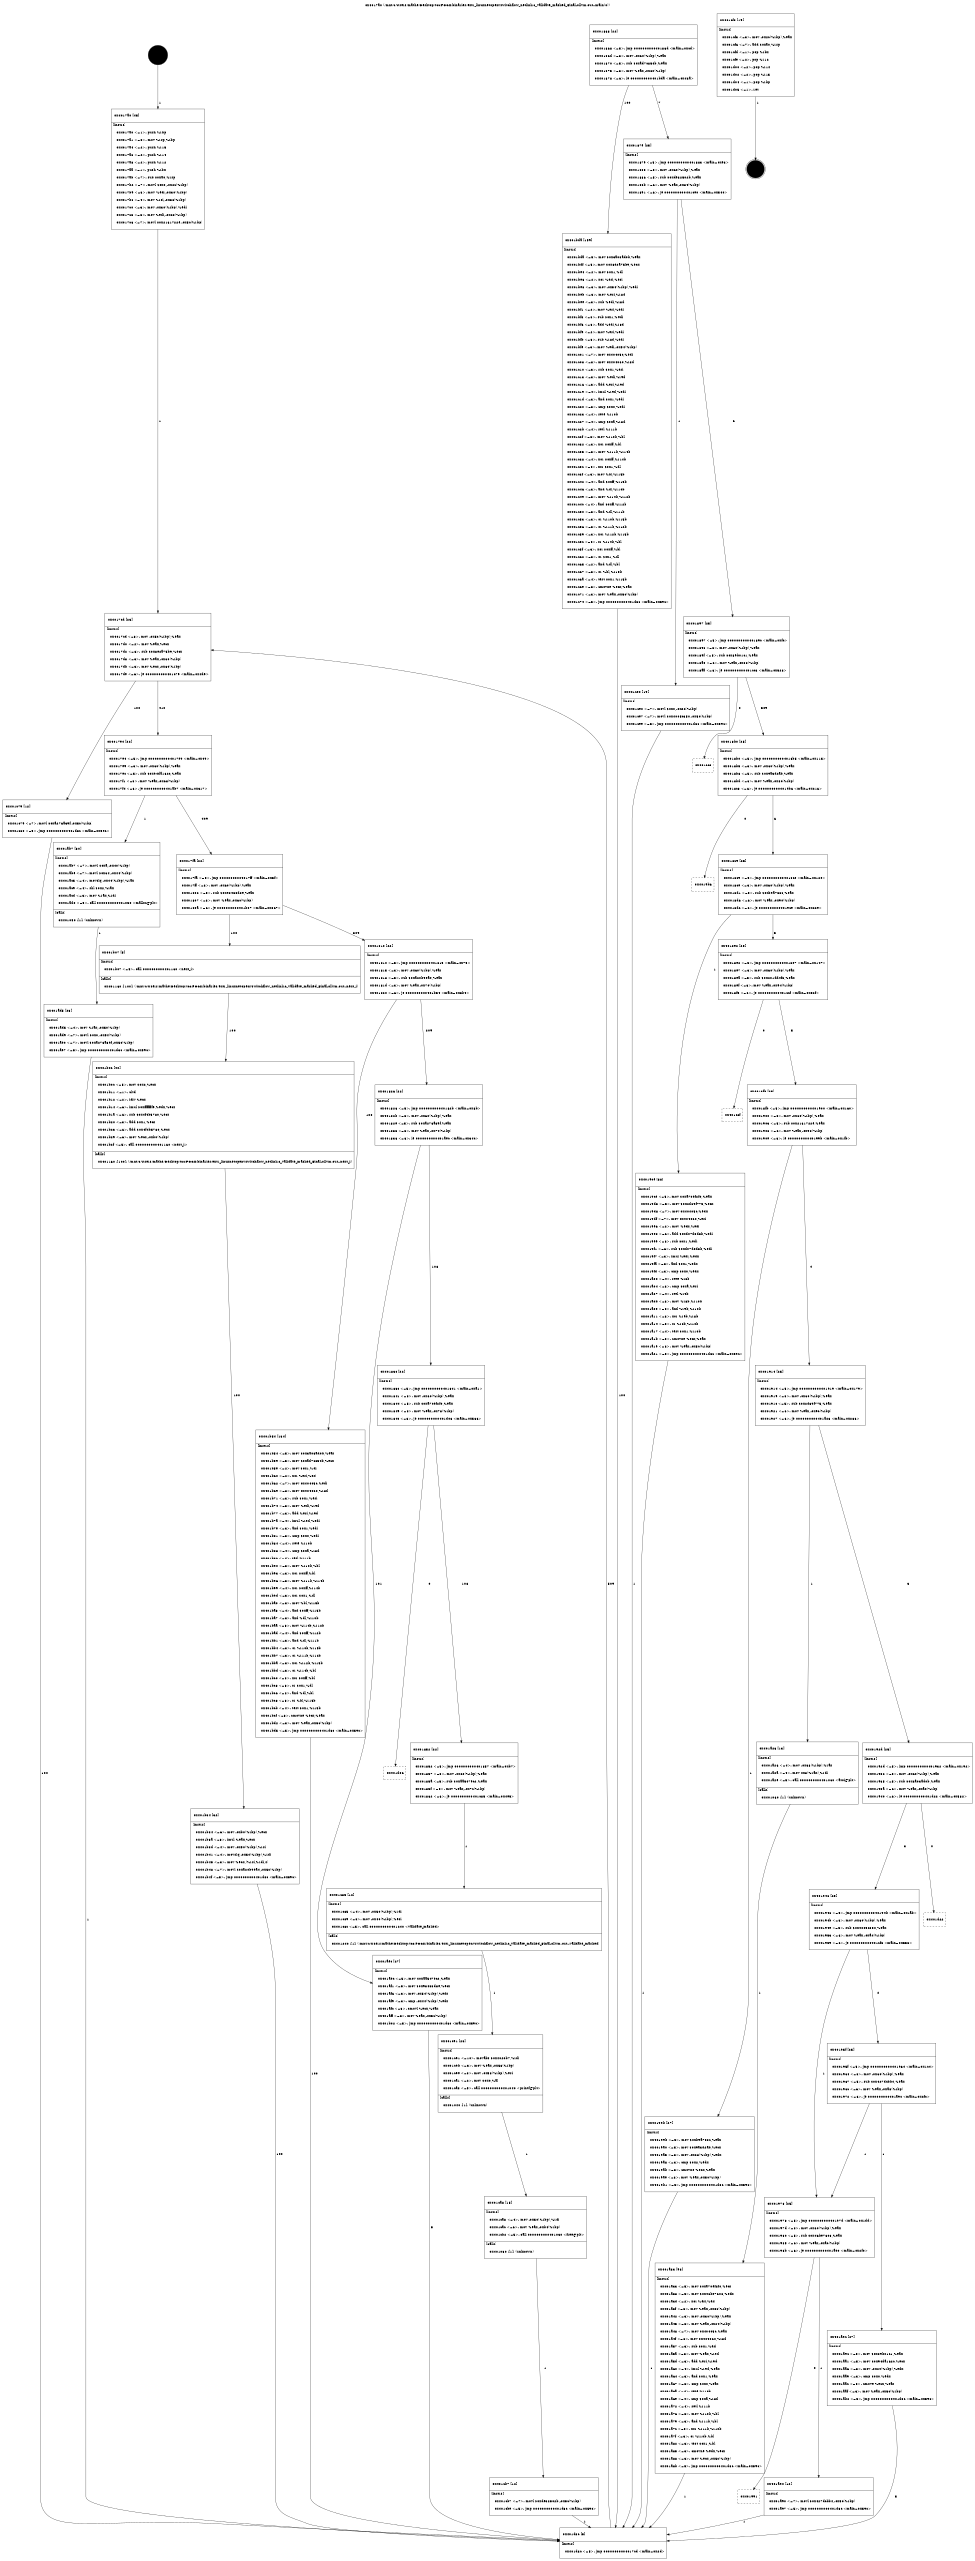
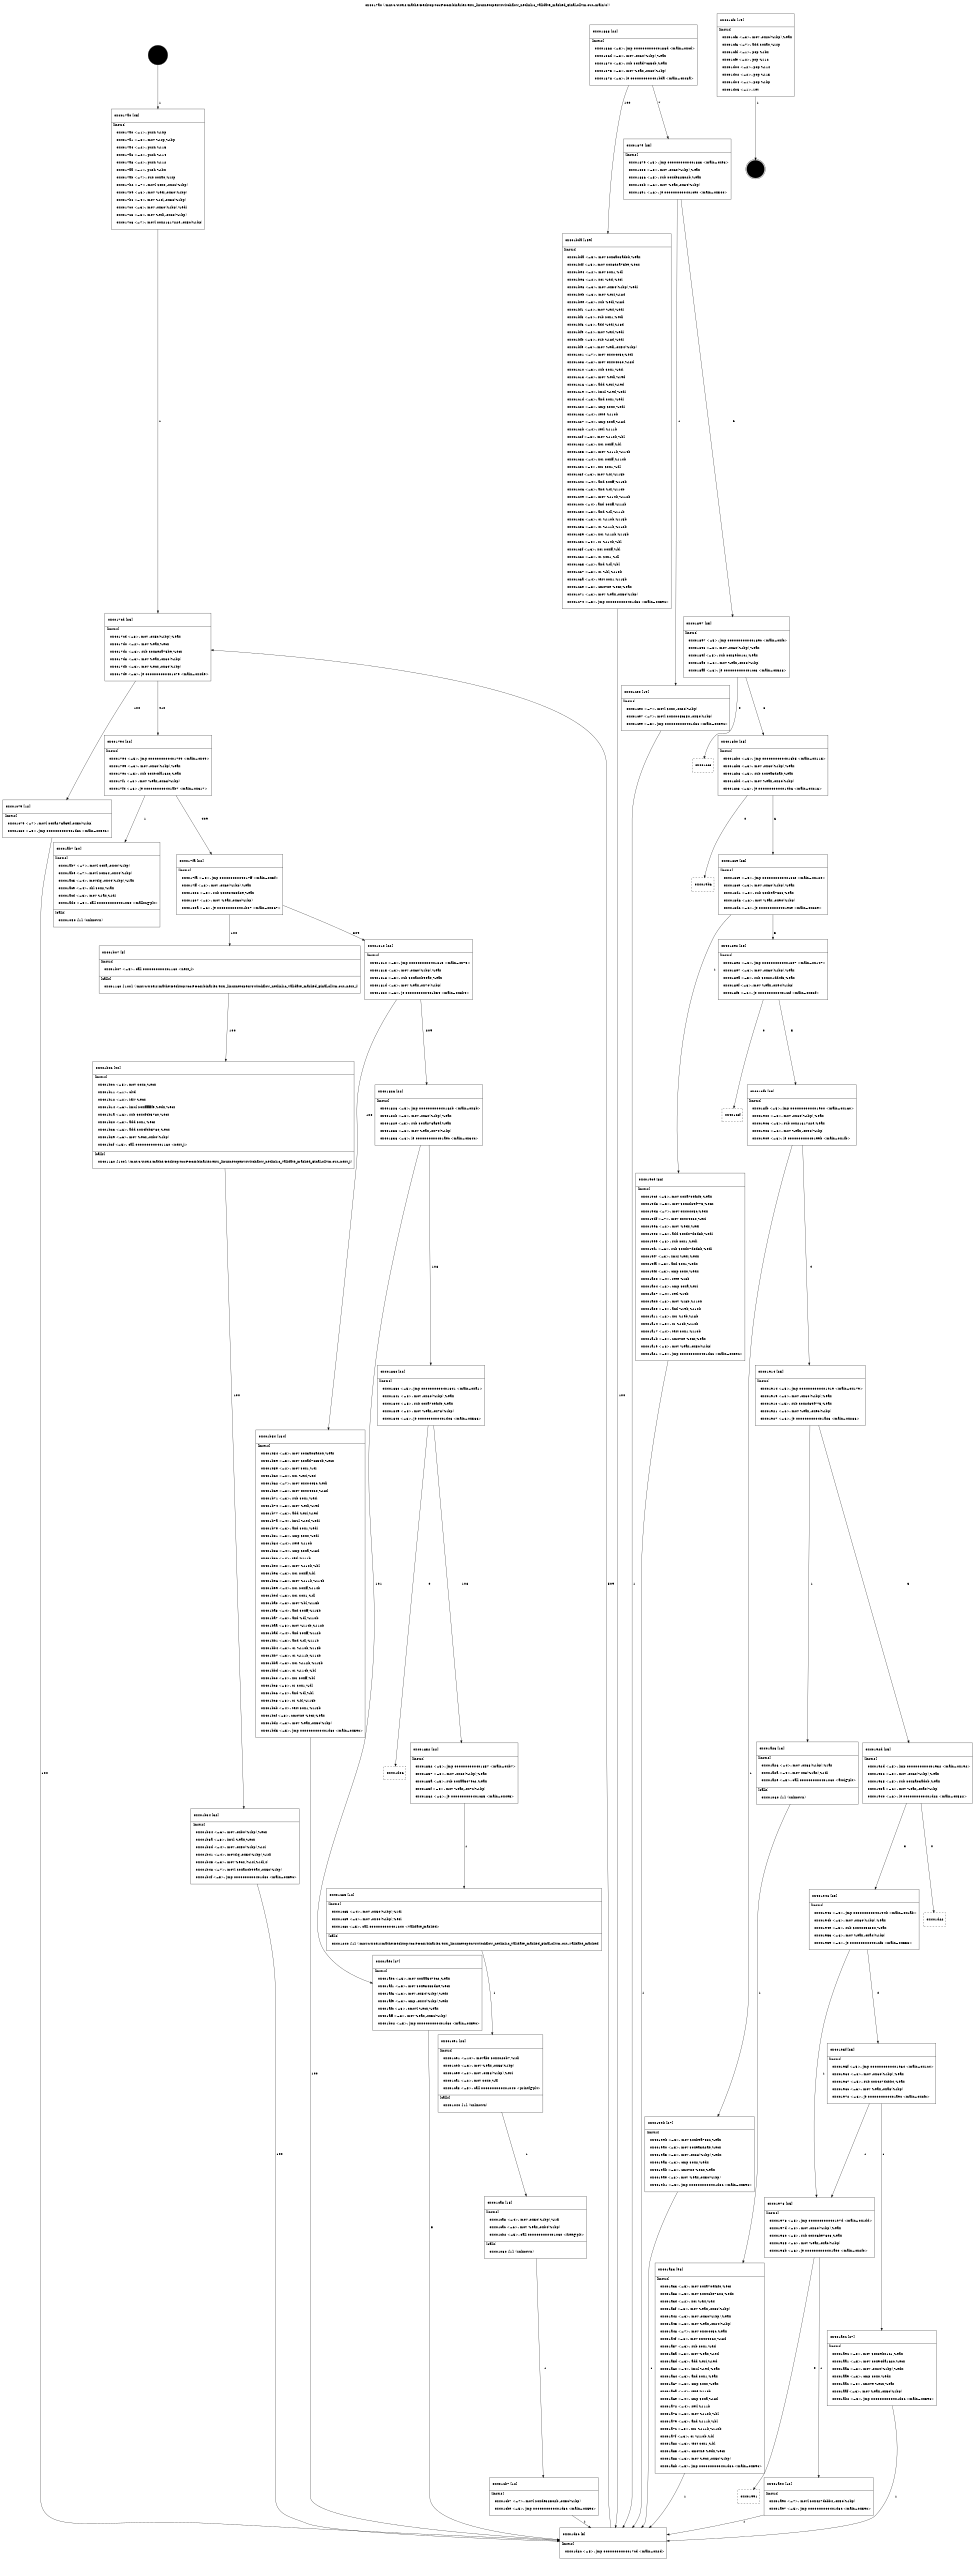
edge "0x401897 [25]" -> "0x4018b0 [25]": label " 509" -> " 6"
node "0x401ad5 [23]": removed
edge "0x401a9c [27]" -> "0x401d3c [5]": label " 5" -> " 1"
